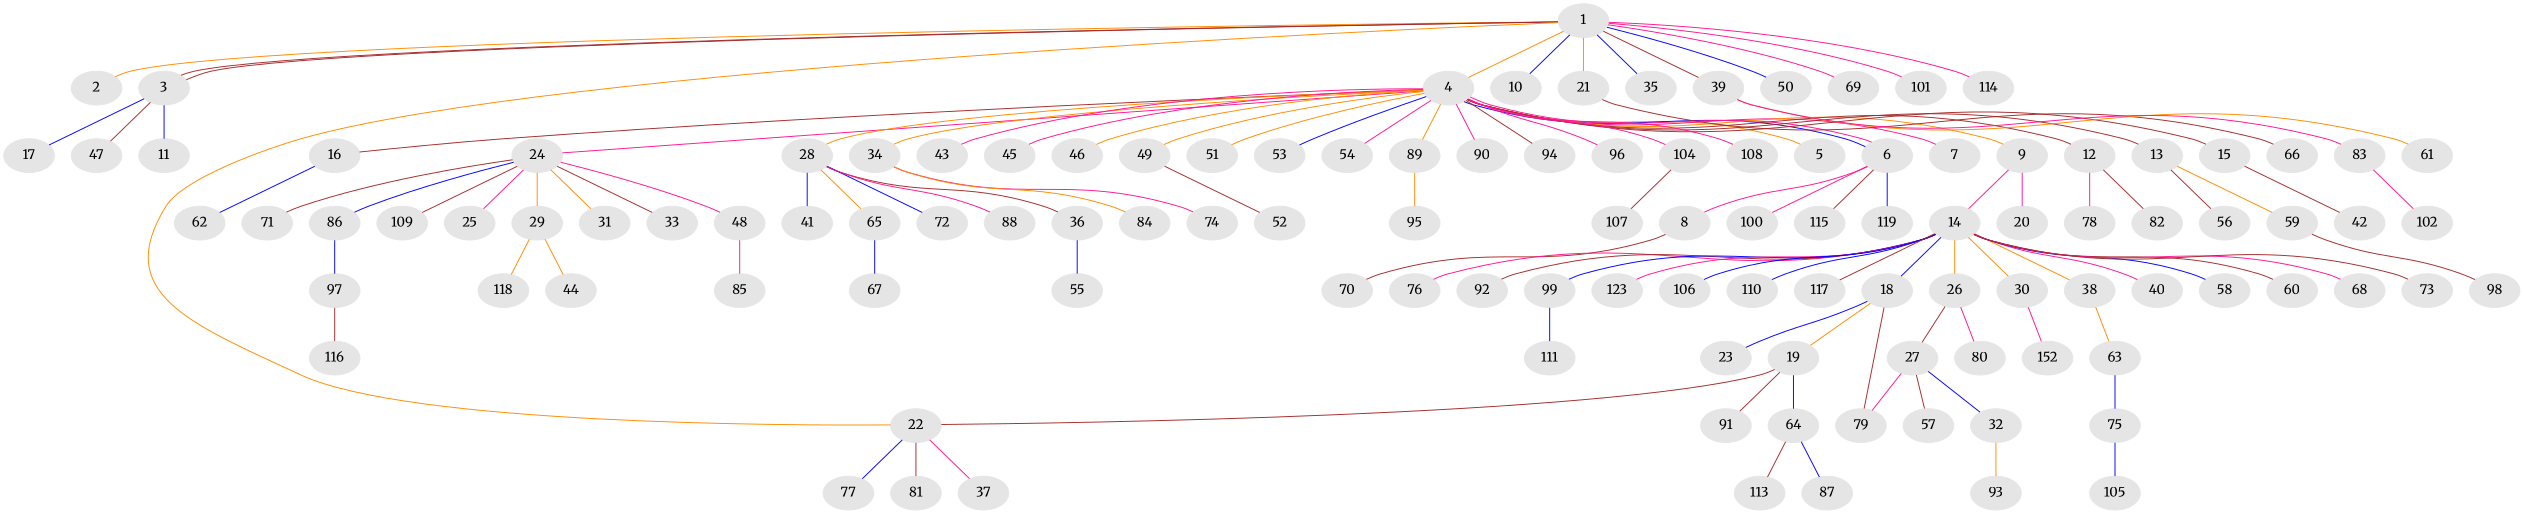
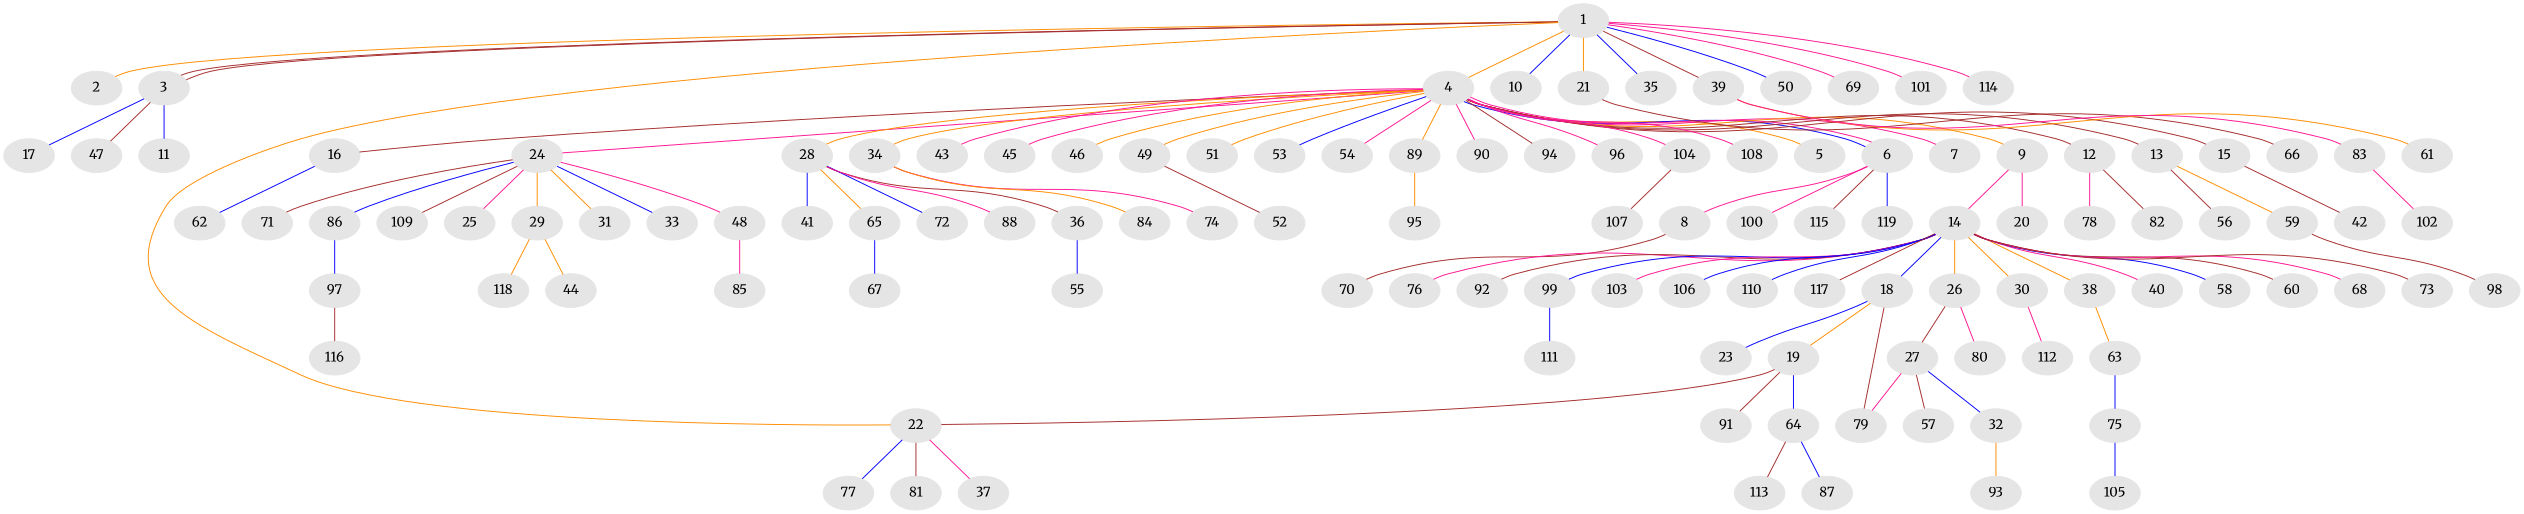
edge "24" -- "33": color brown -> blue
node "123": label "123" -> "103"
node "152": label "152" -> "112"
